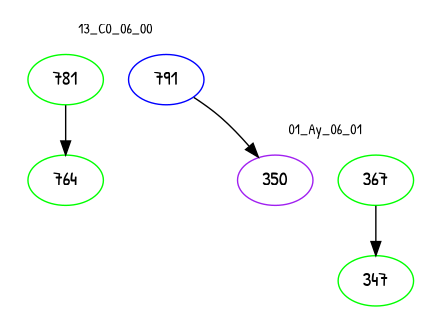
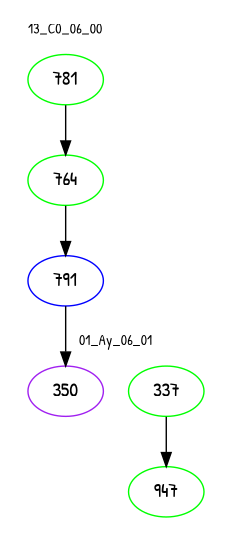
node "367": label "367" -> "337"
edge "764" -> "791": added
node "347": label "347" -> "947"
